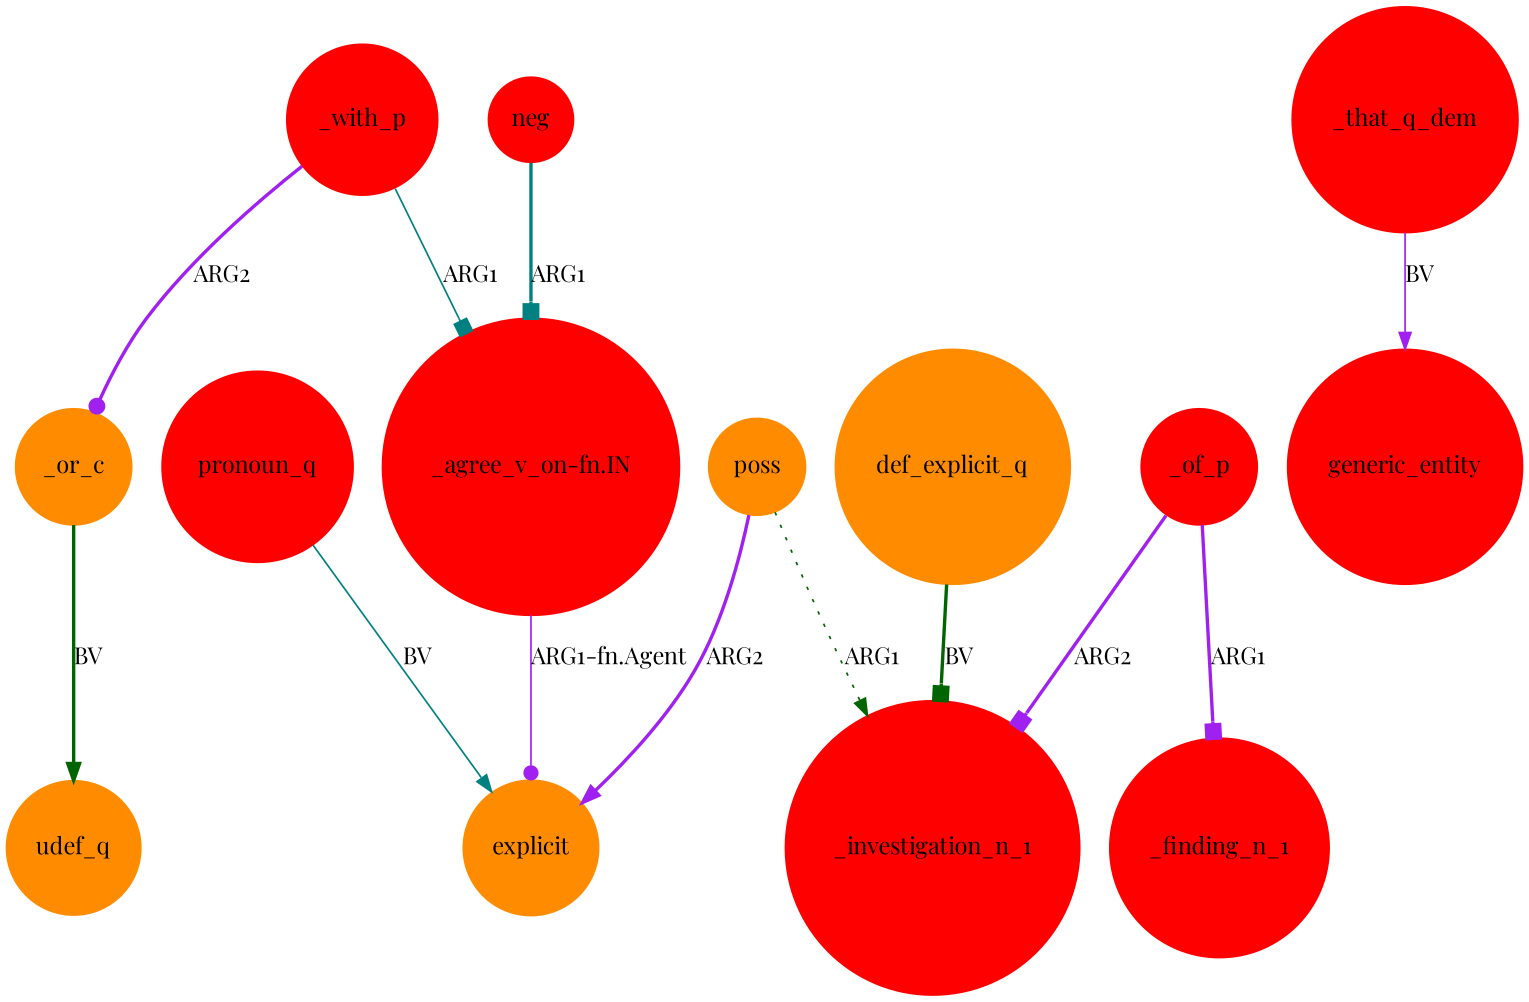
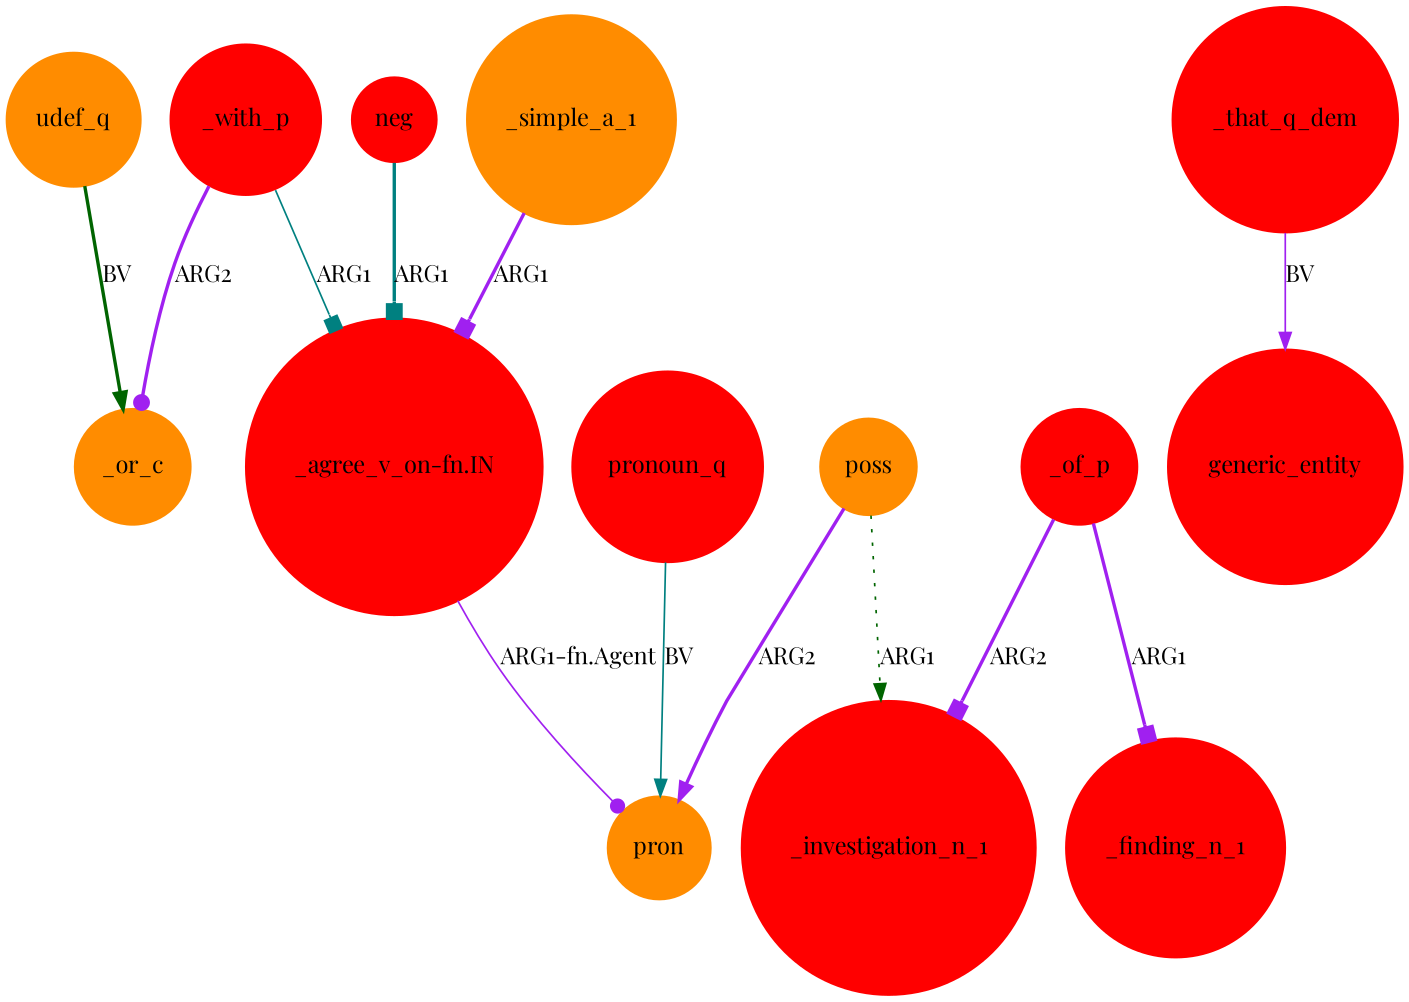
node "_simple_a_1": added
node "def_explicit_q": removed
edge "_or_c" -> "udef_q": reversed
node "explicit": label "explicit" -> "pron"
